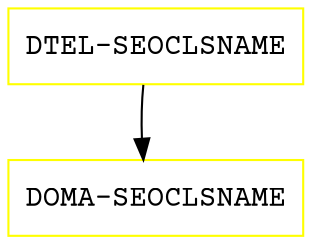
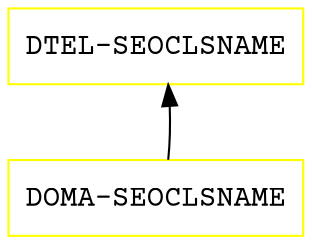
edge "DTEL-SEOCLSNAME" -> "DOMA-SEOCLSNAME": reversed
